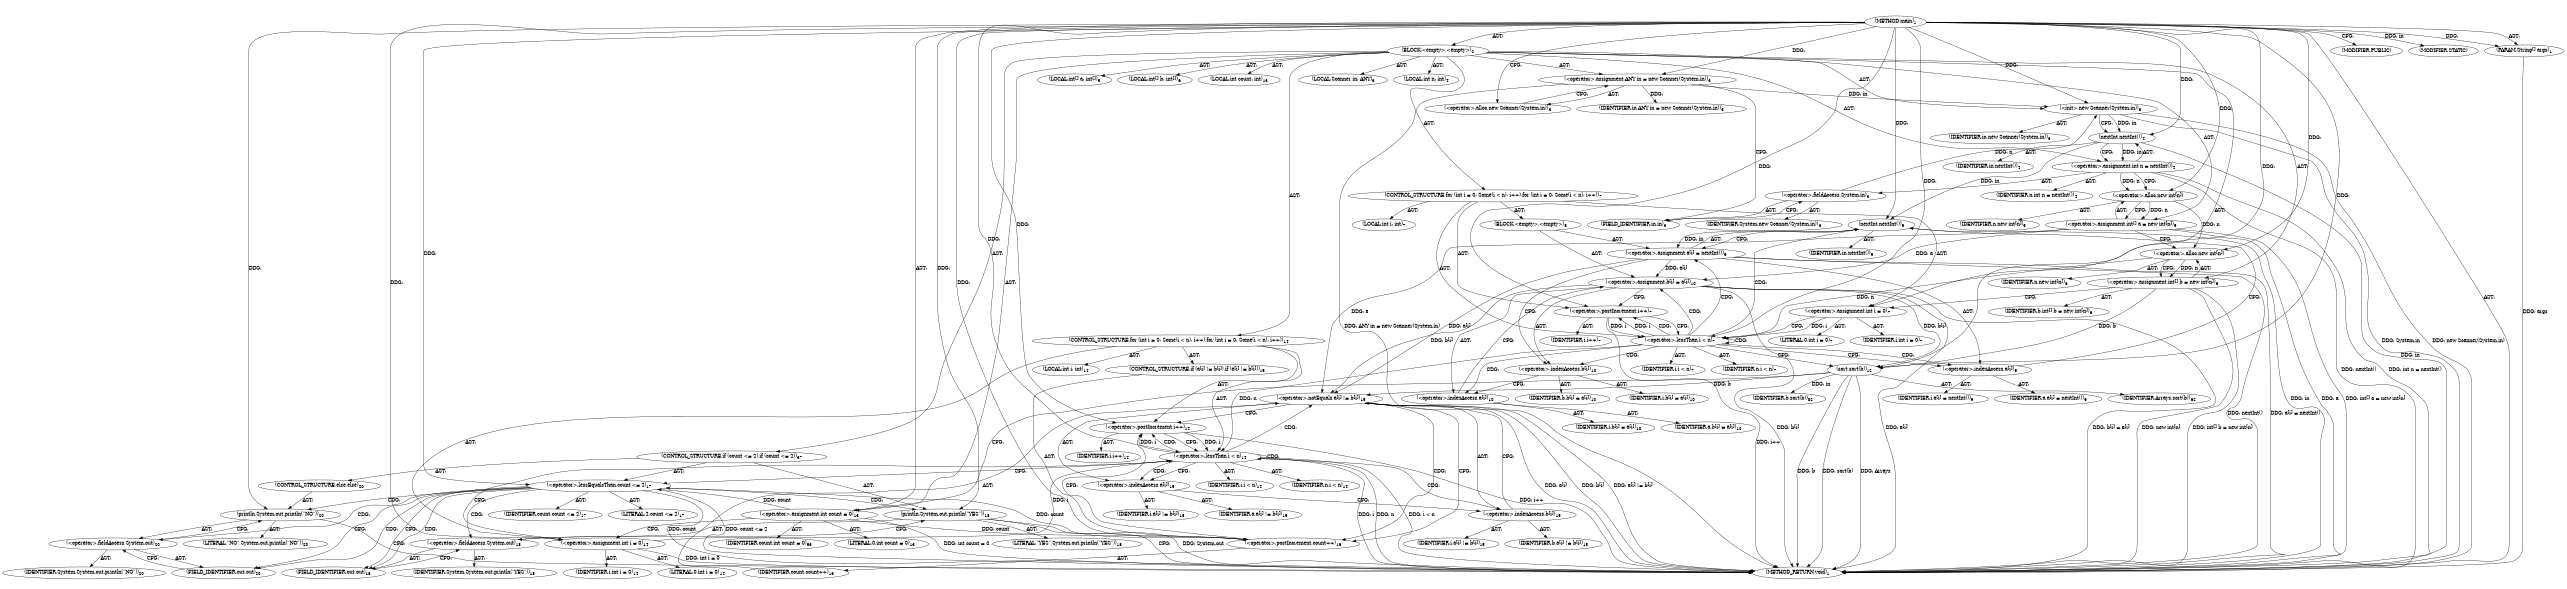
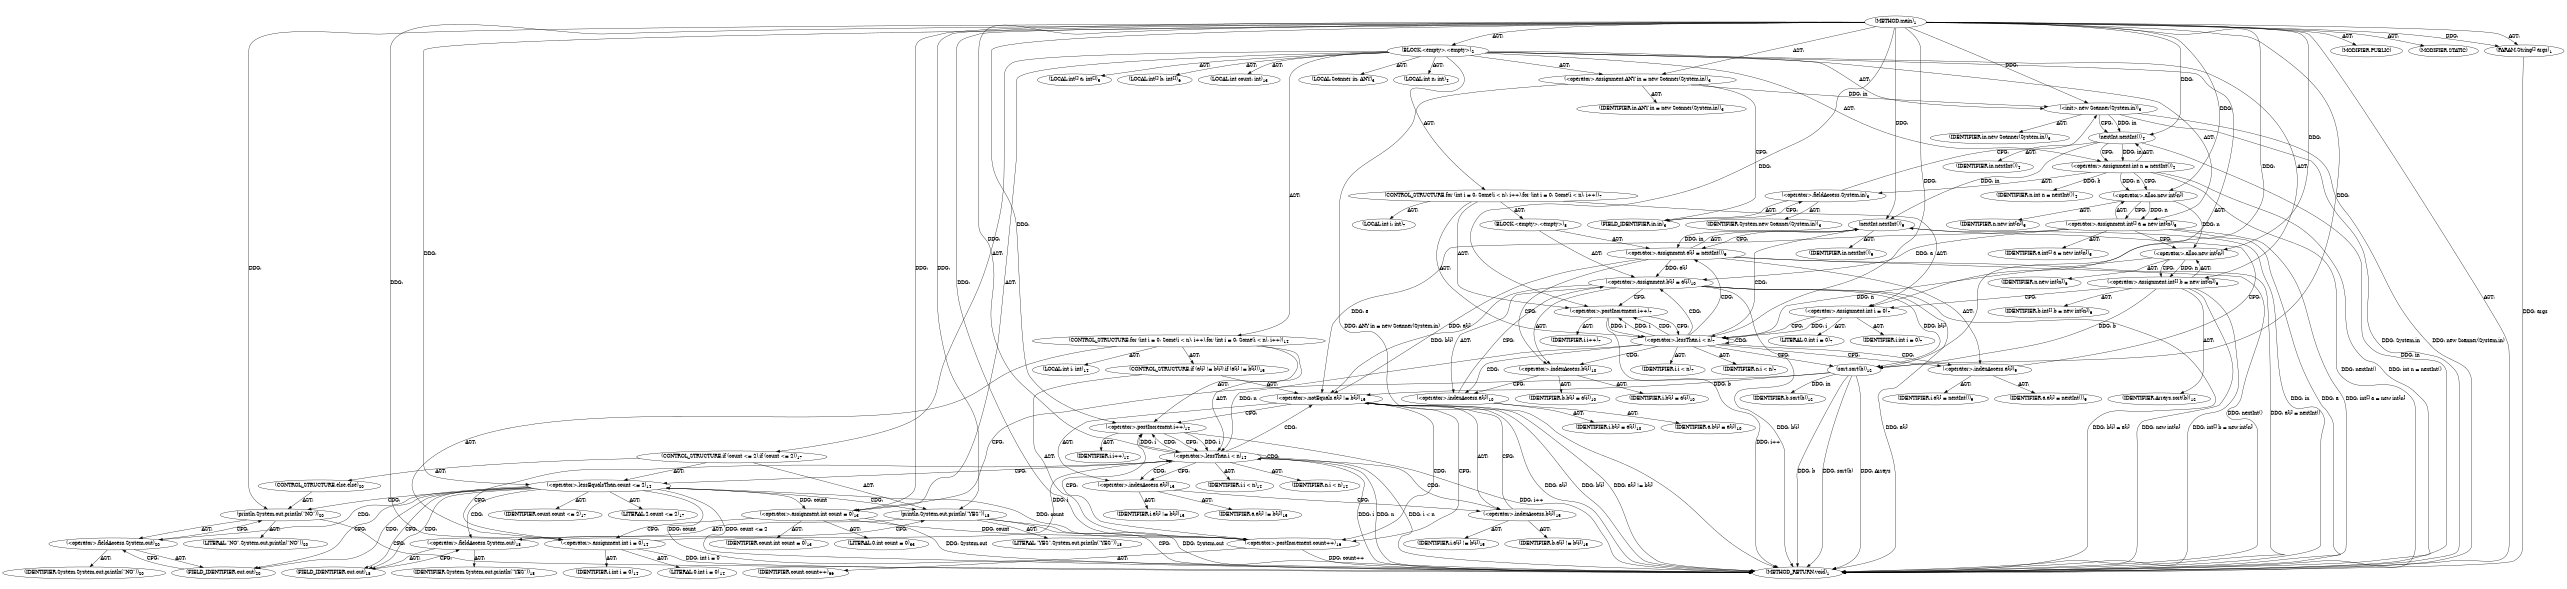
edge "(METHOD,main)" -> "(MODIFIER,PUBLIC)": label "CFG: " -> "AST: "
edge "(METHOD,main)" -> "(MODIFIER,STATIC)": label "DDG: in" -> "AST: "
edge "(METHOD,main)" -> "(<operator>.assignment,ANY in = new Scanner(System.in))": label "DDG: " -> "AST: "
edge "(<operator>.assignment,ANY in = new Scanner(System.in))" -> "(IDENTIFIER,in,ANY in = new Scanner(System.in))": label "DDG: " -> "AST: "
node "(<operator>.alloc,new Scanner(System.in))": removed
edge "(<operator>.fieldAccess,System.in)" -> "(<init>,new Scanner(System.in))": label "DDG: n" -> "CFG: "
edge "(<operator>.assignment,int n = nextInt())" -> "(IDENTIFIER,n,int n = nextInt())": label "AST: " -> "DDG: b"
node "(IDENTIFIER,a,int[] a = new int[n])": added
edge "(METHOD,main)" -> "(<operator>.assignment,int count = 0)": label "AST: " -> "DDG: "
edge "(sort,sort(b))" -> "(IDENTIFIER,Arrays,sort(b))": now "(<operator>.assignment,int[] b = new int[n])" -> "(IDENTIFIER,Arrays,sort(b))"
node "(IDENTIFIER,b,sort(b))": text "82" -> "12"
node "(IDENTIFIER,Arrays,sort(b))": text "62" -> "12"
node "(CONTROL_STRUCTURE,if (count <= 2),if (count <= 2))": text "37" -> "17"
node "(<operator>.lessEqualsThan,count <= 2)": text "17" -> "14"
edge "(IDENTIFIER,count,count++)" -> "(<operator>.notEquals,a[i] != b[i])": now "(CONTROL_STRUCTURE,if (a[i] != b[i]),if (a[i] != b[i]))" -> "(<operator>.notEquals,a[i] != b[i])"
edge "(<operator>.assignment,int count = 0)" -> "(<operator>.lessEqualsThan,count <= 2)": reversed
node "(IDENTIFIER,count,int count = 0)": text "53" -> "13"
node "(LITERAL,0,int count = 0)": text "13" -> "33"
edge "(<operator>.assignment,int count = 0)" -> "(METHOD_RETURN,void)": label "DDG: int count = 0" -> "DDG: System.out"
edge "(<operator>.postIncrement,count++)" -> "(METHOD_RETURN,void)": added, label "DDG: count++"
node "(IDENTIFIER,count,count++)": text "16" -> "66"
